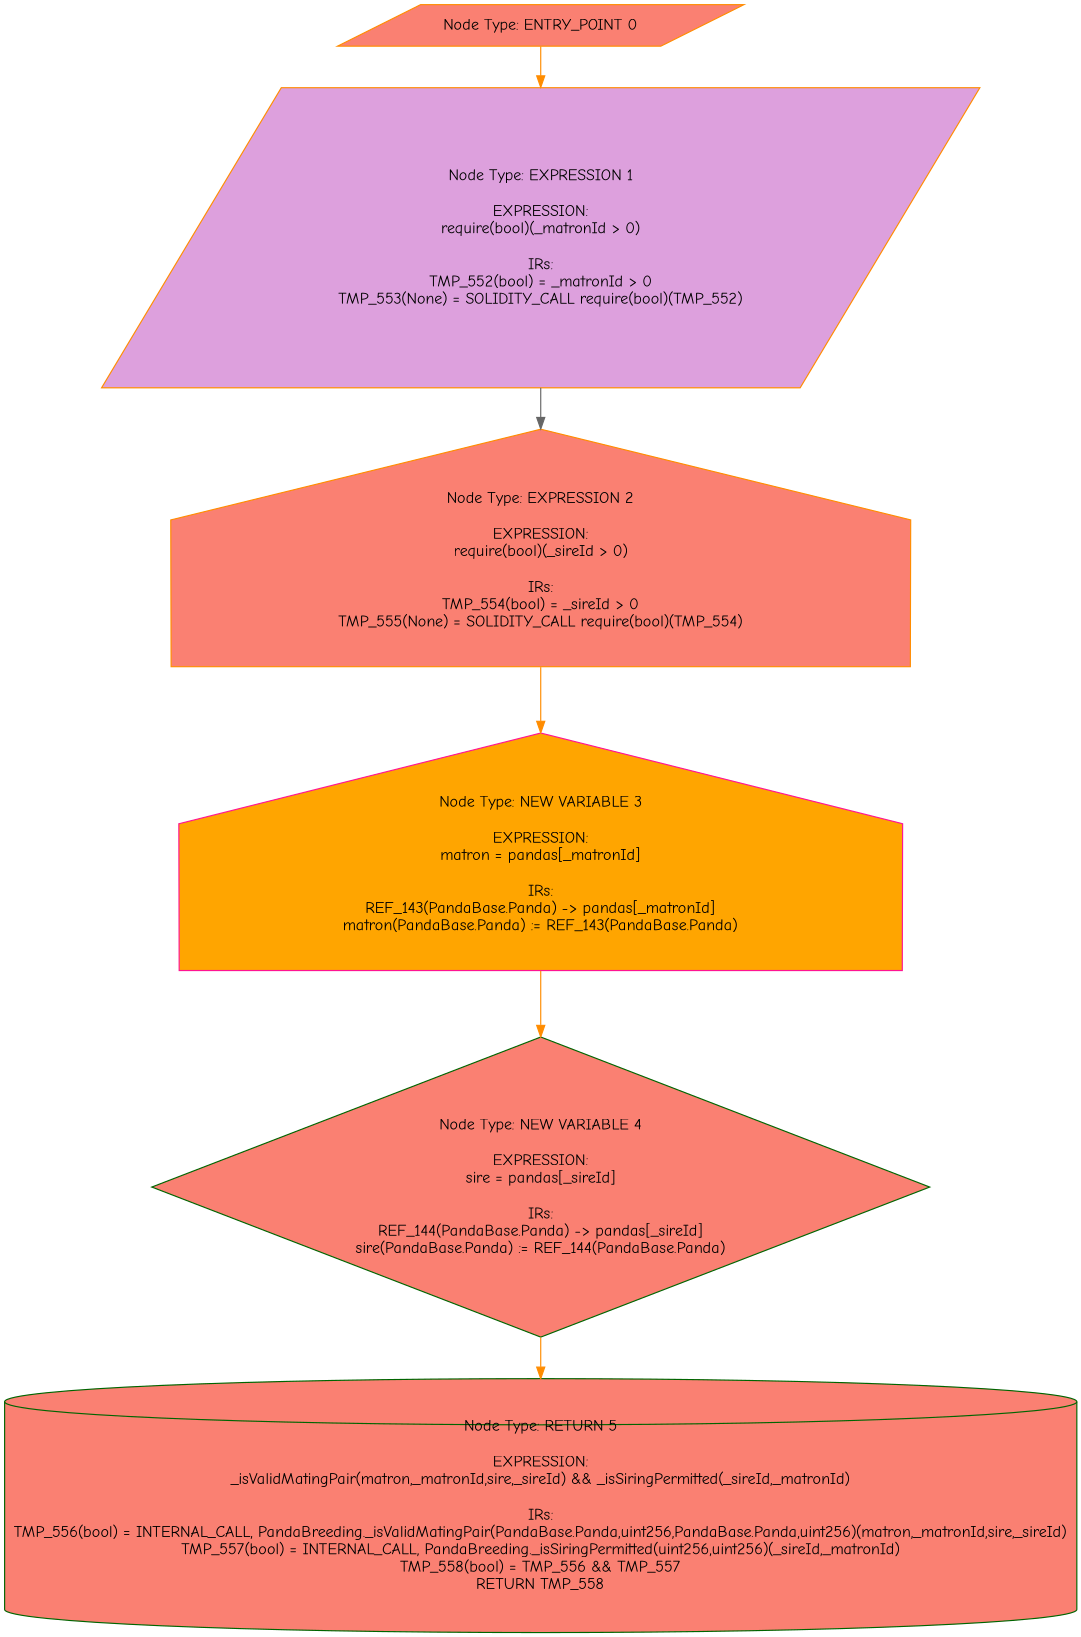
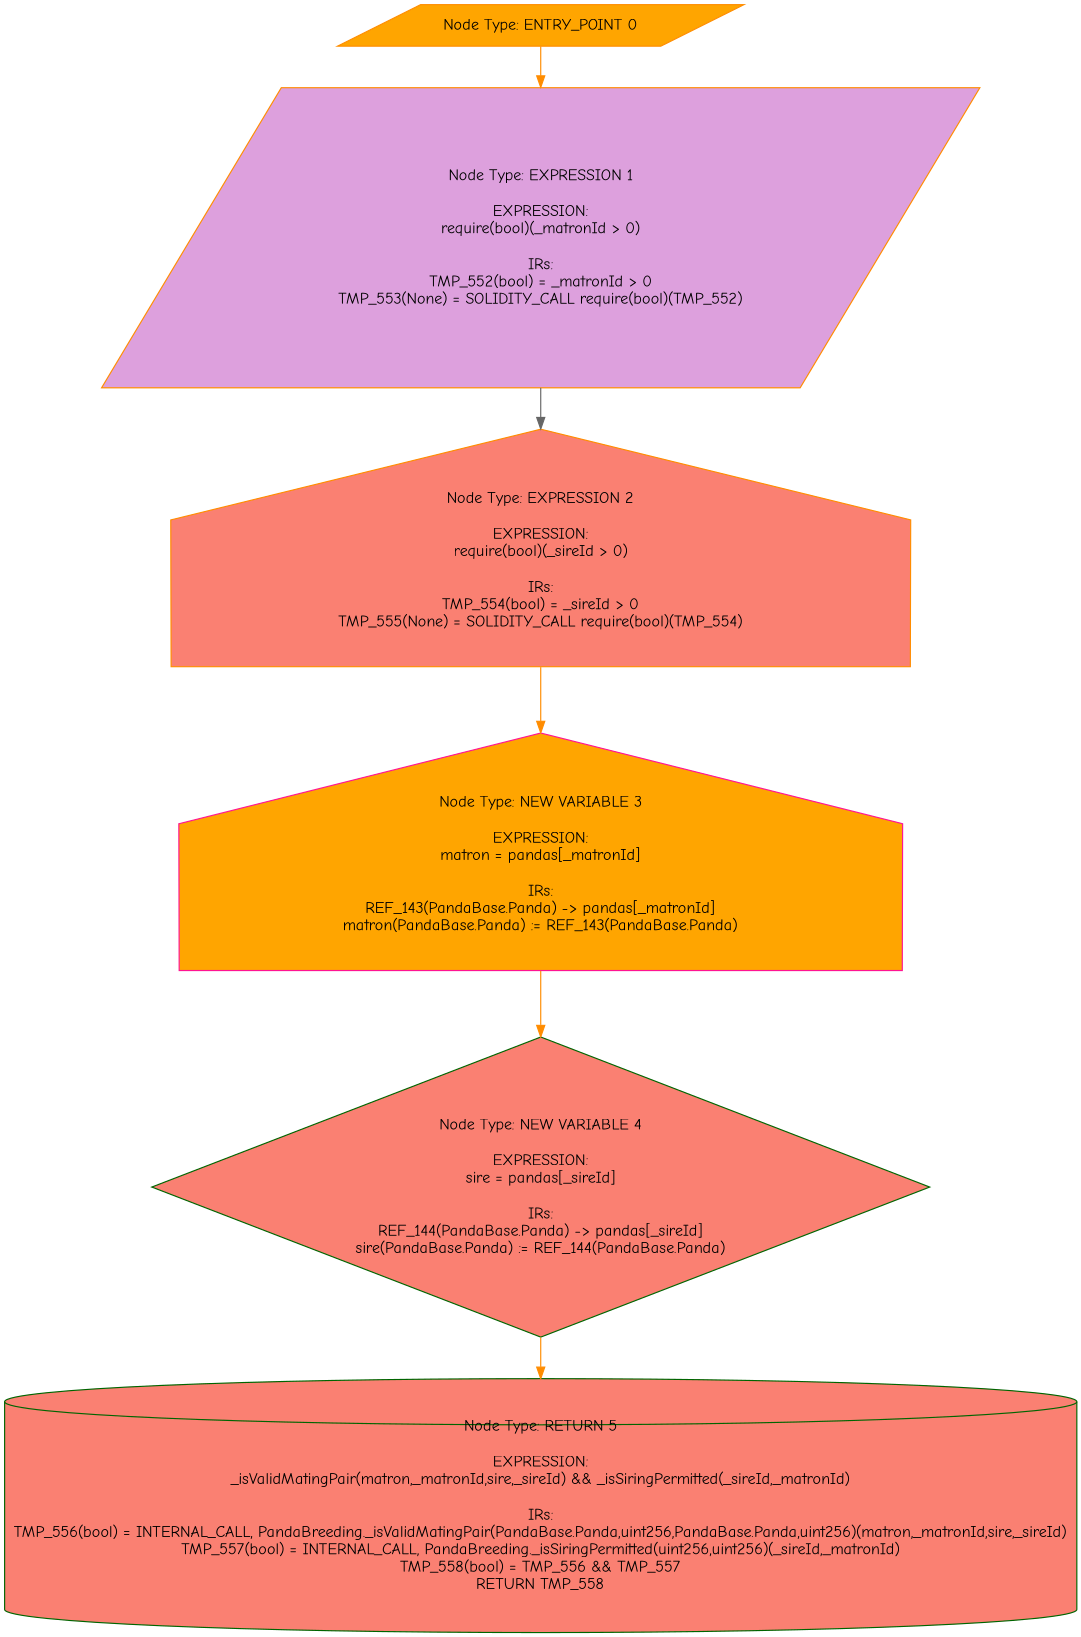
node "Node Type: ENTRY_POINT 0": fillcolor salmon -> orange
